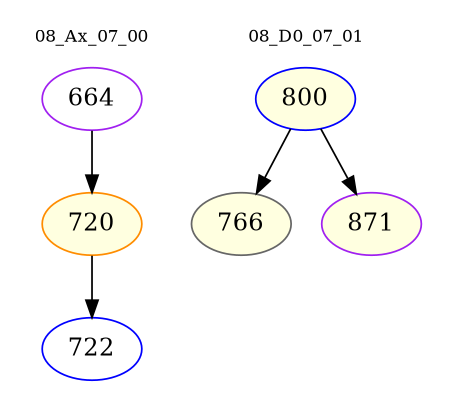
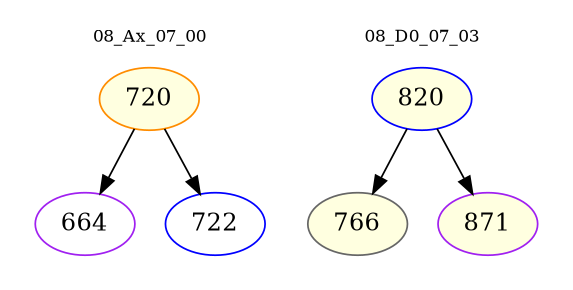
cluster "08_D0_07_01": label "08_D0_07_01" -> "08_D0_07_03"
node "800": label "800" -> "820"
edge "664" -> "720": reversed
